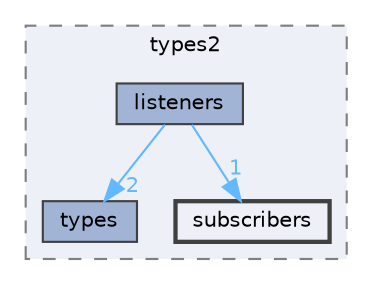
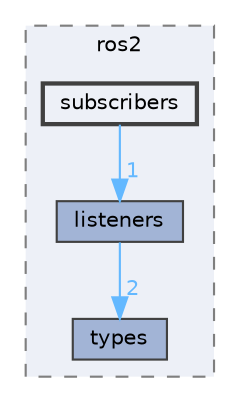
cluster "types2": label "types2" -> "ros2"
edge "listeners" -> "subscribers": reversed
